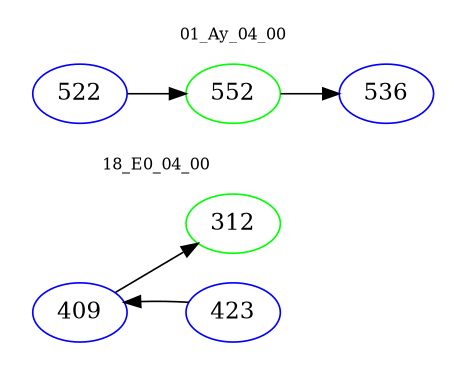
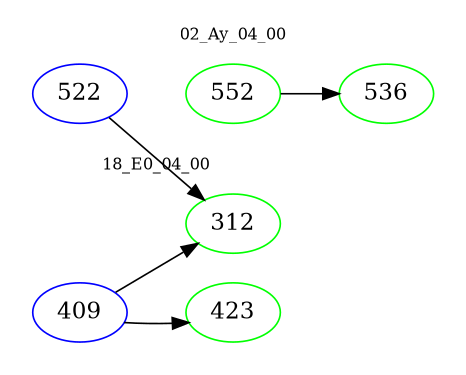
cluster "01_Ay_04_00": label "01_Ay_04_00" -> "02_Ay_04_00"
edge "522" -> "552": now "522" -> "312"
node "536": color blue -> green
edge "423" -> "409": reversed
node "423": color blue -> green
